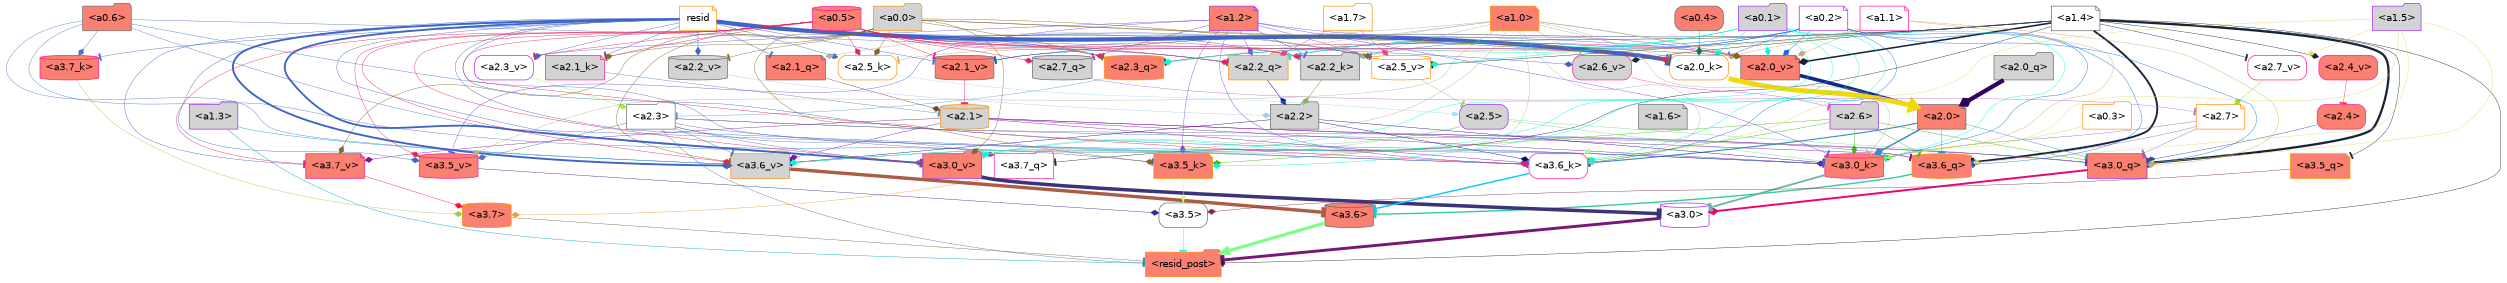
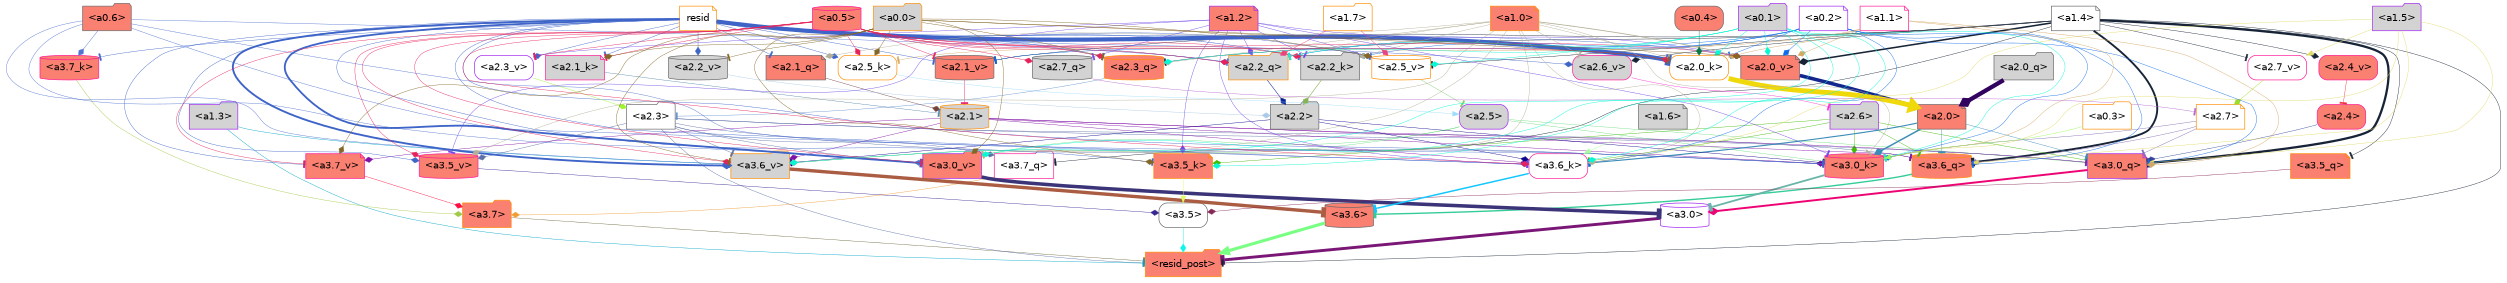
edge "resid" -> "<a2.2_q>": arrowhead tee -> diamond
node "<a3.7>": shape cylinder -> folder
edge "<a3.5>" -> "<resid_post>": arrowhead tee -> diamond
